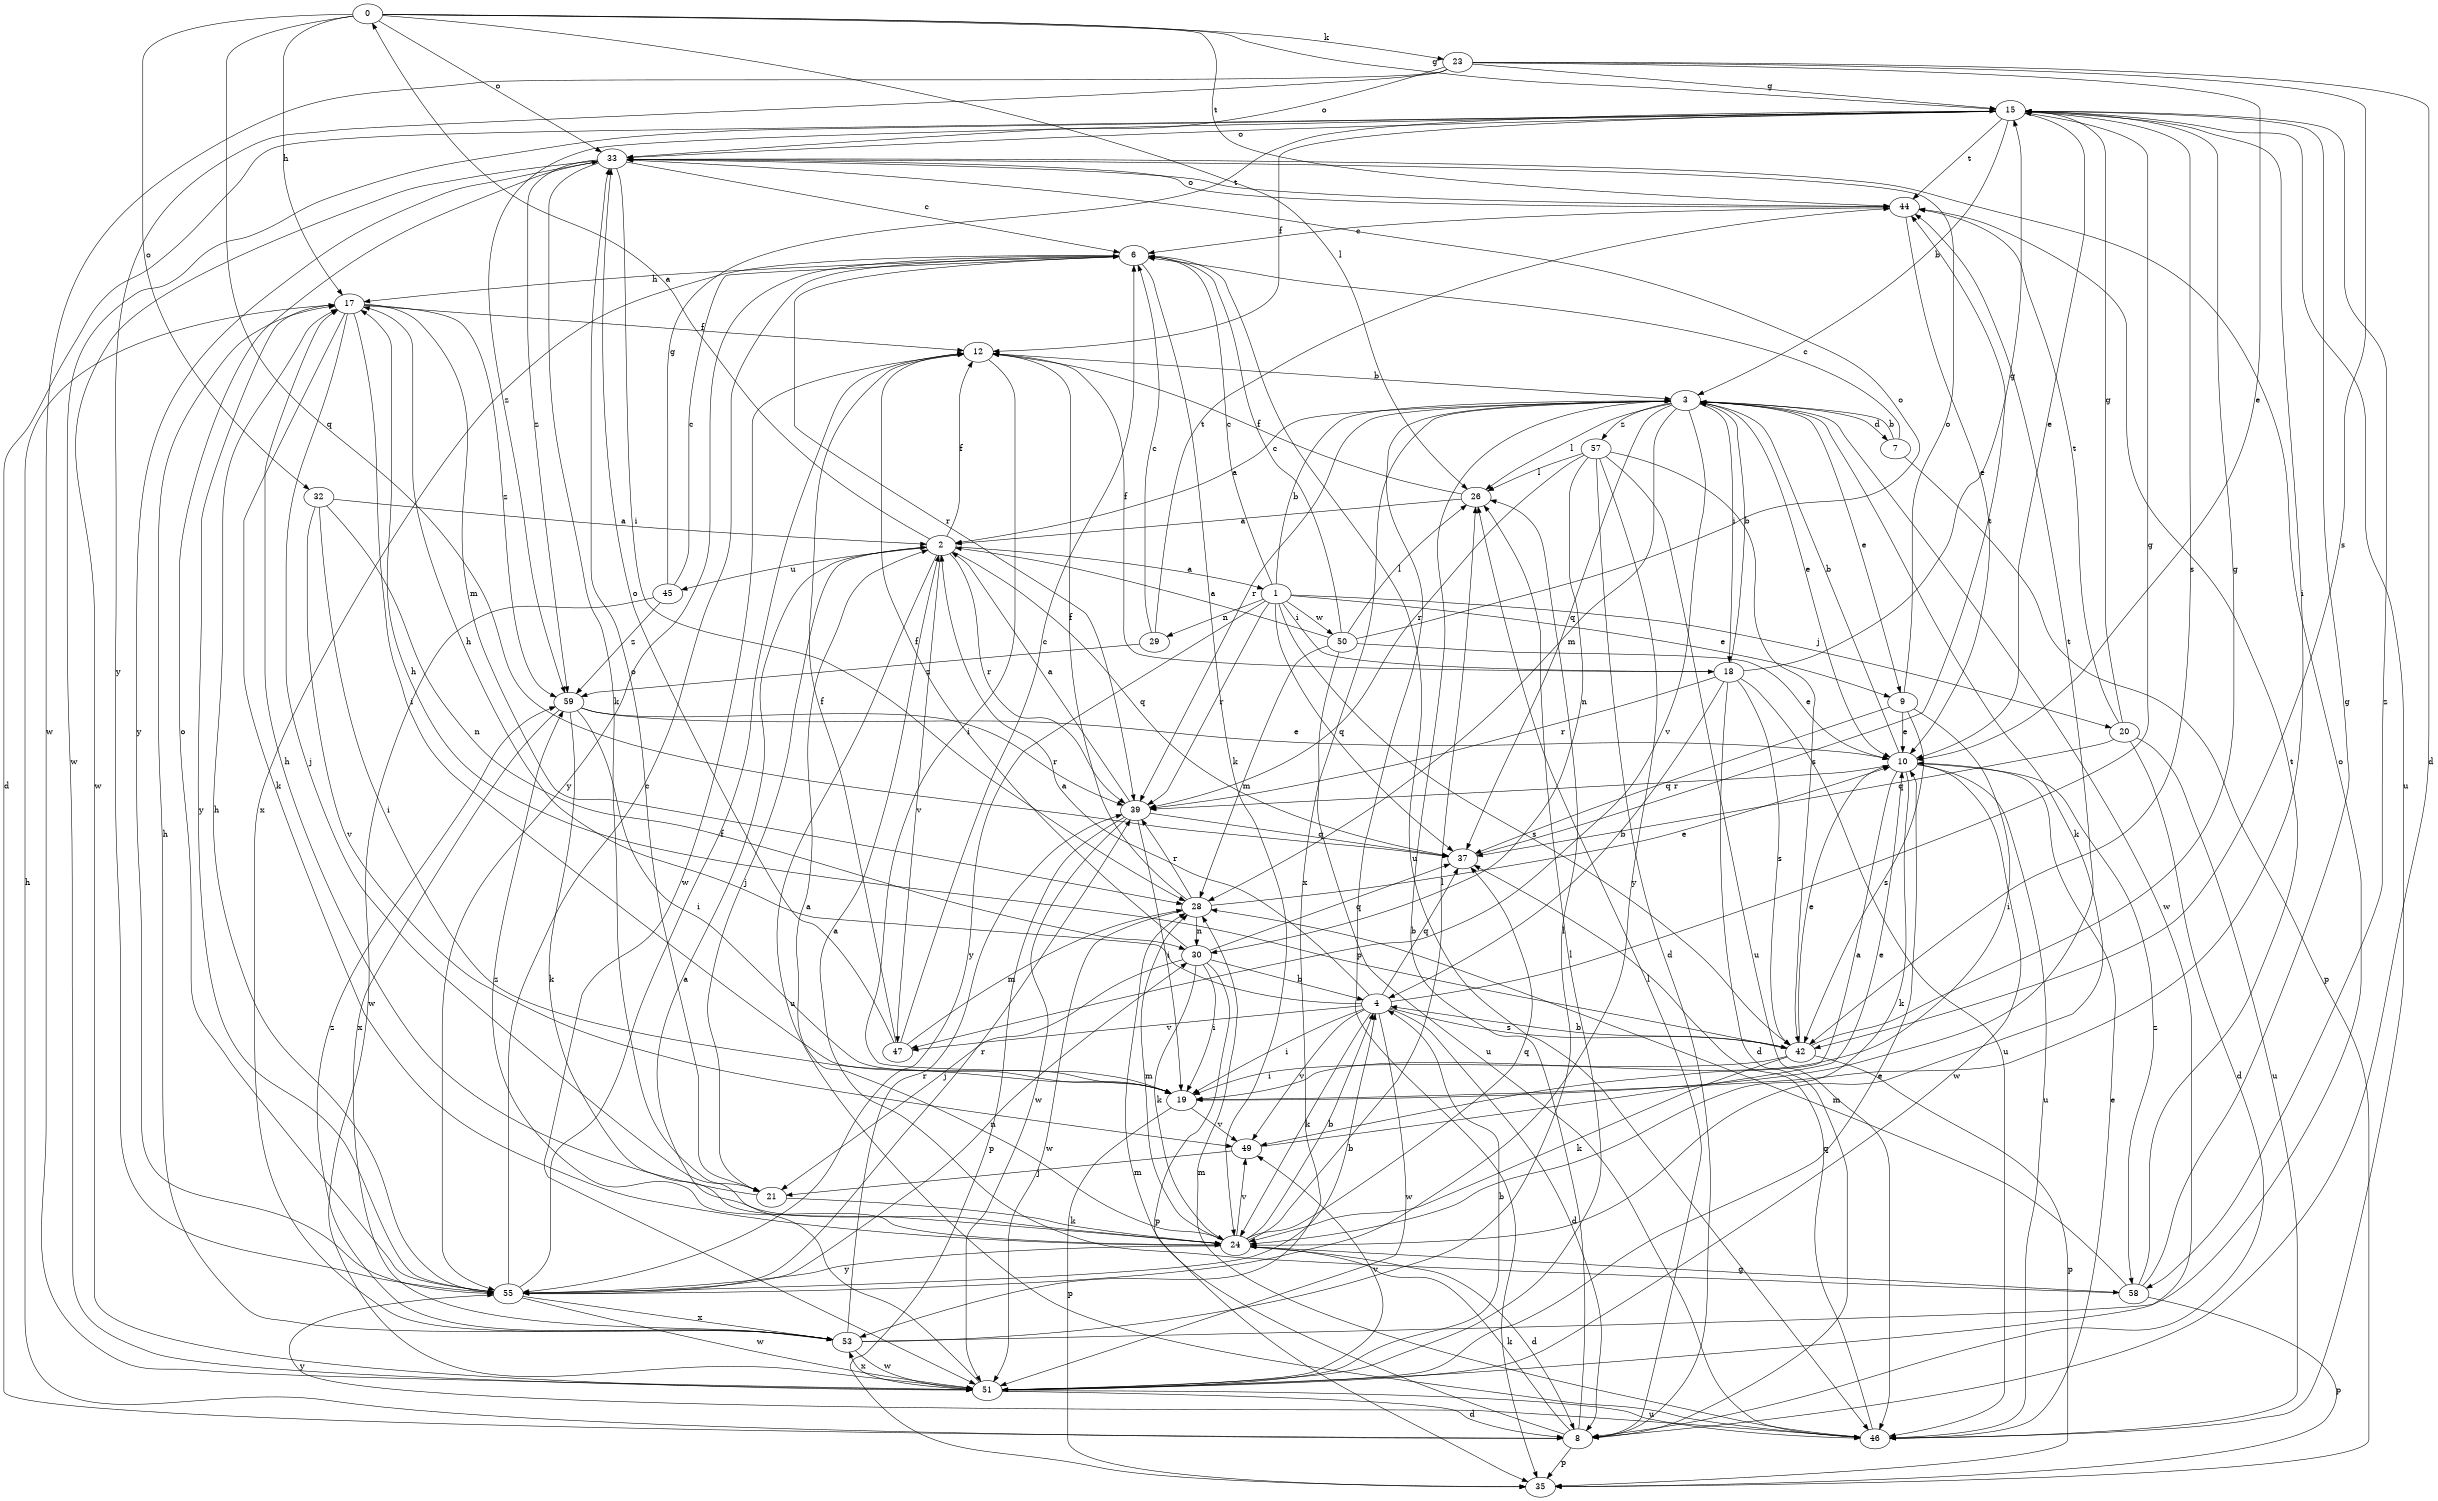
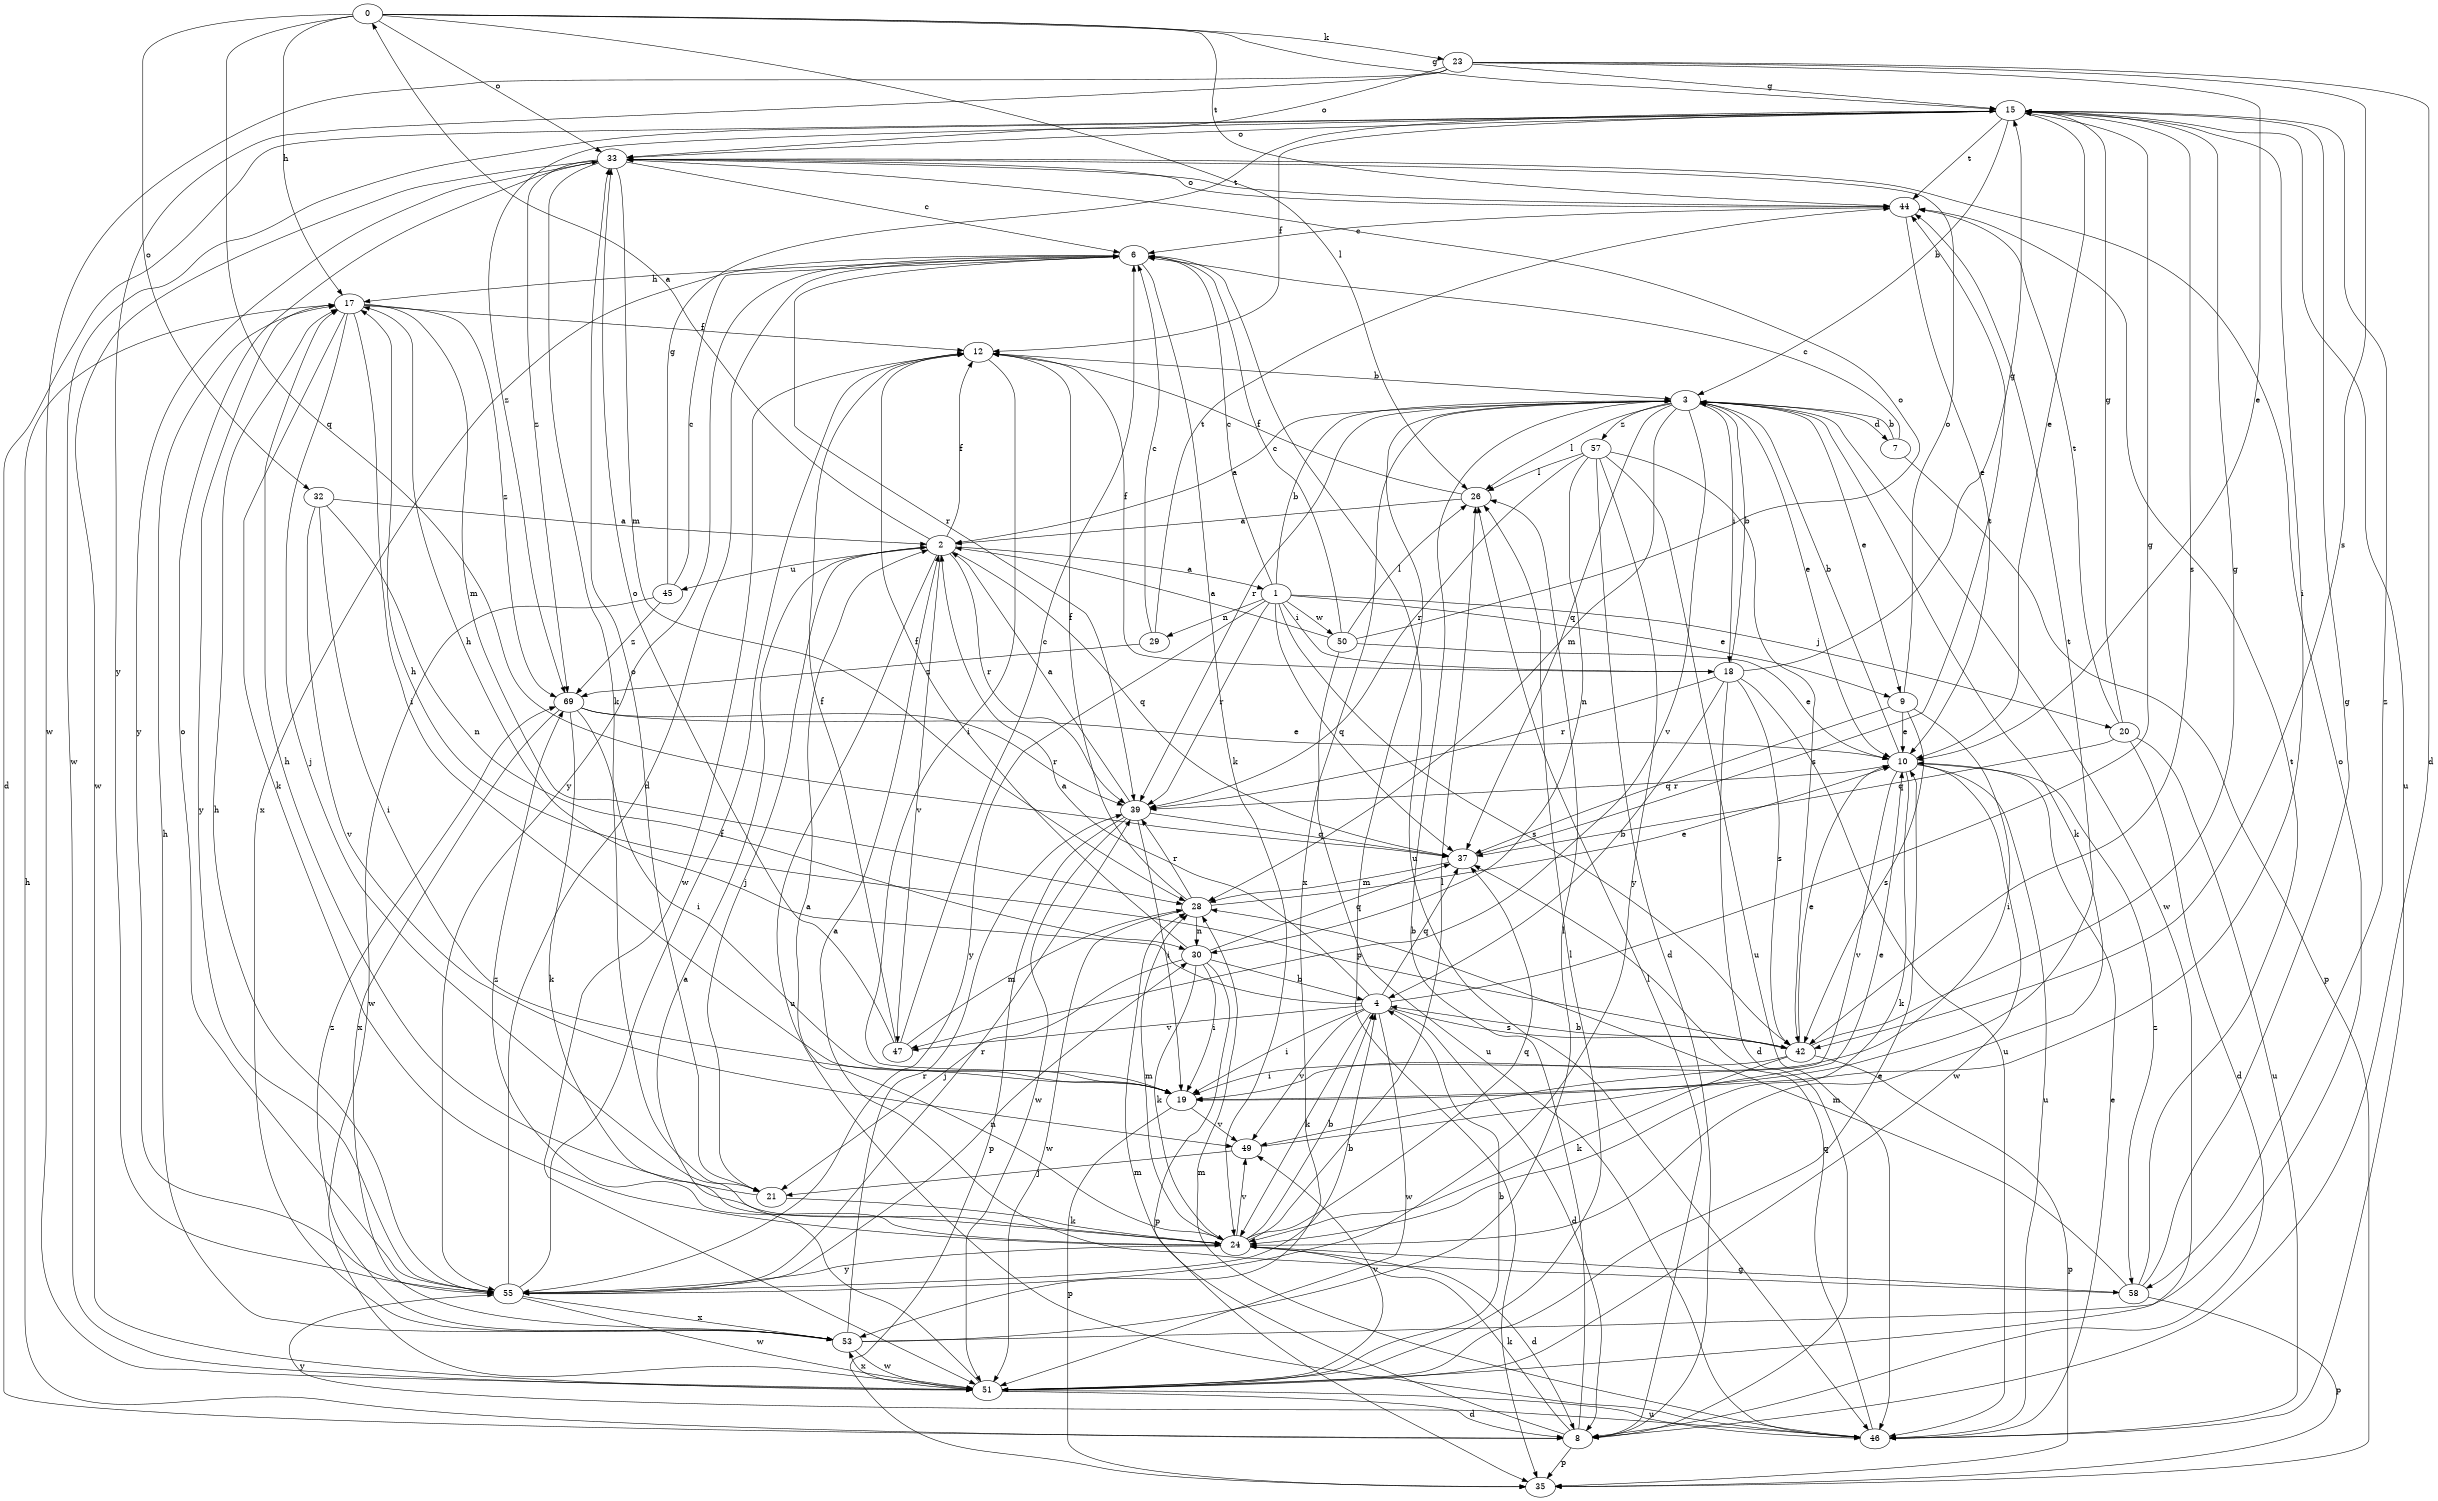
edge "33" -> "28": label "i" -> "m"
node "59": label "59" -> "69"
edge "50" -> "28": now "37" -> "28"
edge "55" -> "6": label "c" -> "d"
edge "10" -> "49": label "a" -> "v"
